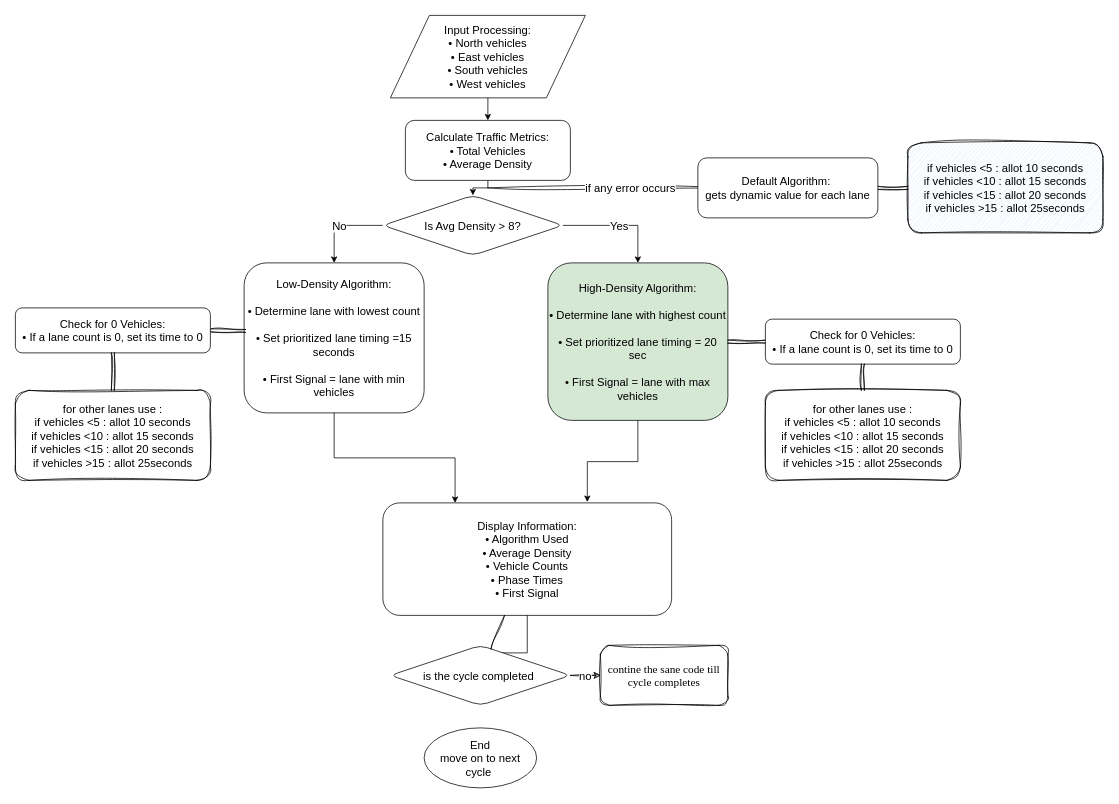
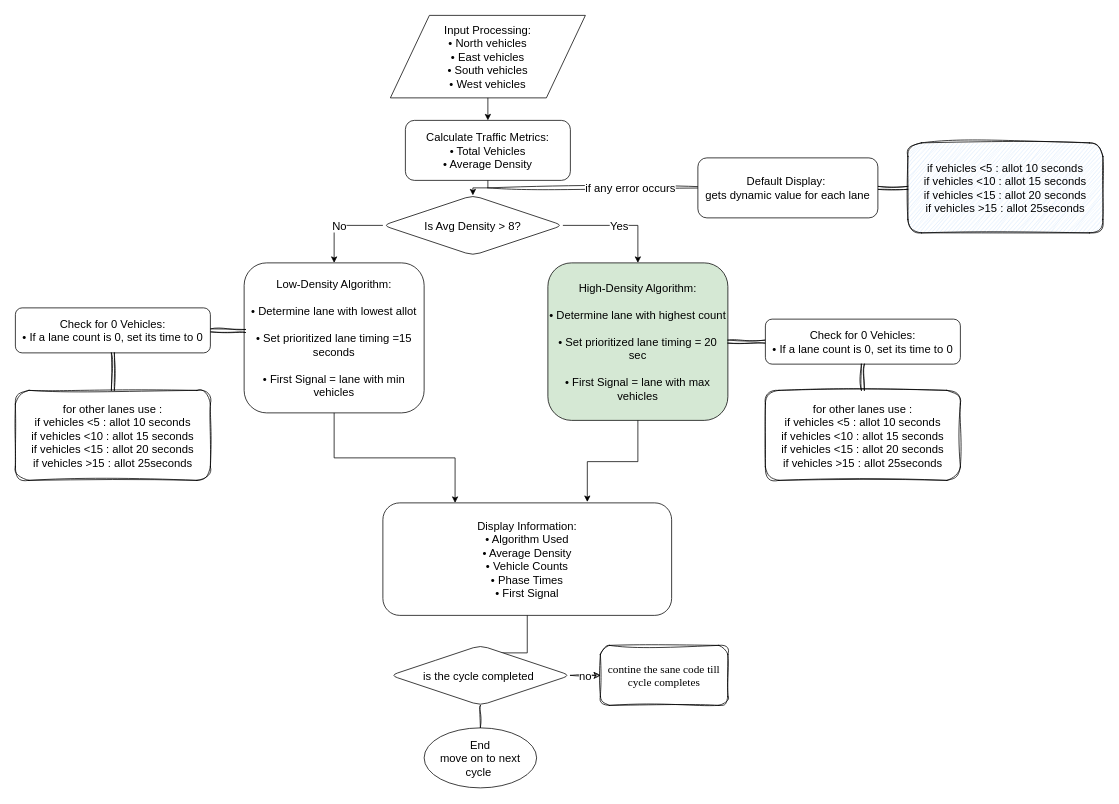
node "Default Algorithm: gets dynamic value for each lane": label "Default Algorithm: gets dynamic value for each lane" -> "Default Display: gets dynamic value for each lane"
node "Low-Density Algorithm:• Determine lane with lowest count• Set prioritized lane timing =15 seconds • First Signal = lane with min vehicles": label "Low-Density Algorithm:• Determine lane with lowest count• Set prioritized lane timing =15 seconds • First Signal = lane with min vehicles" -> "Low-Density Algorithm:• Determine lane with lowest allot• Set prioritized lane timing =15 seconds • First Signal = lane with min vehicles"
edge "Display Information: • Algorithm Used • Average Density • Vehicle Counts • Phase Times • First Signal" -- "is the cycle completed": now "End move on to next cycle" -- "is the cycle completed"
